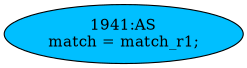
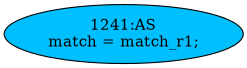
node "1941:AS match = match_r1;": label "1941:AS match = match_r1;" -> "1241:AS match = match_r1;"
